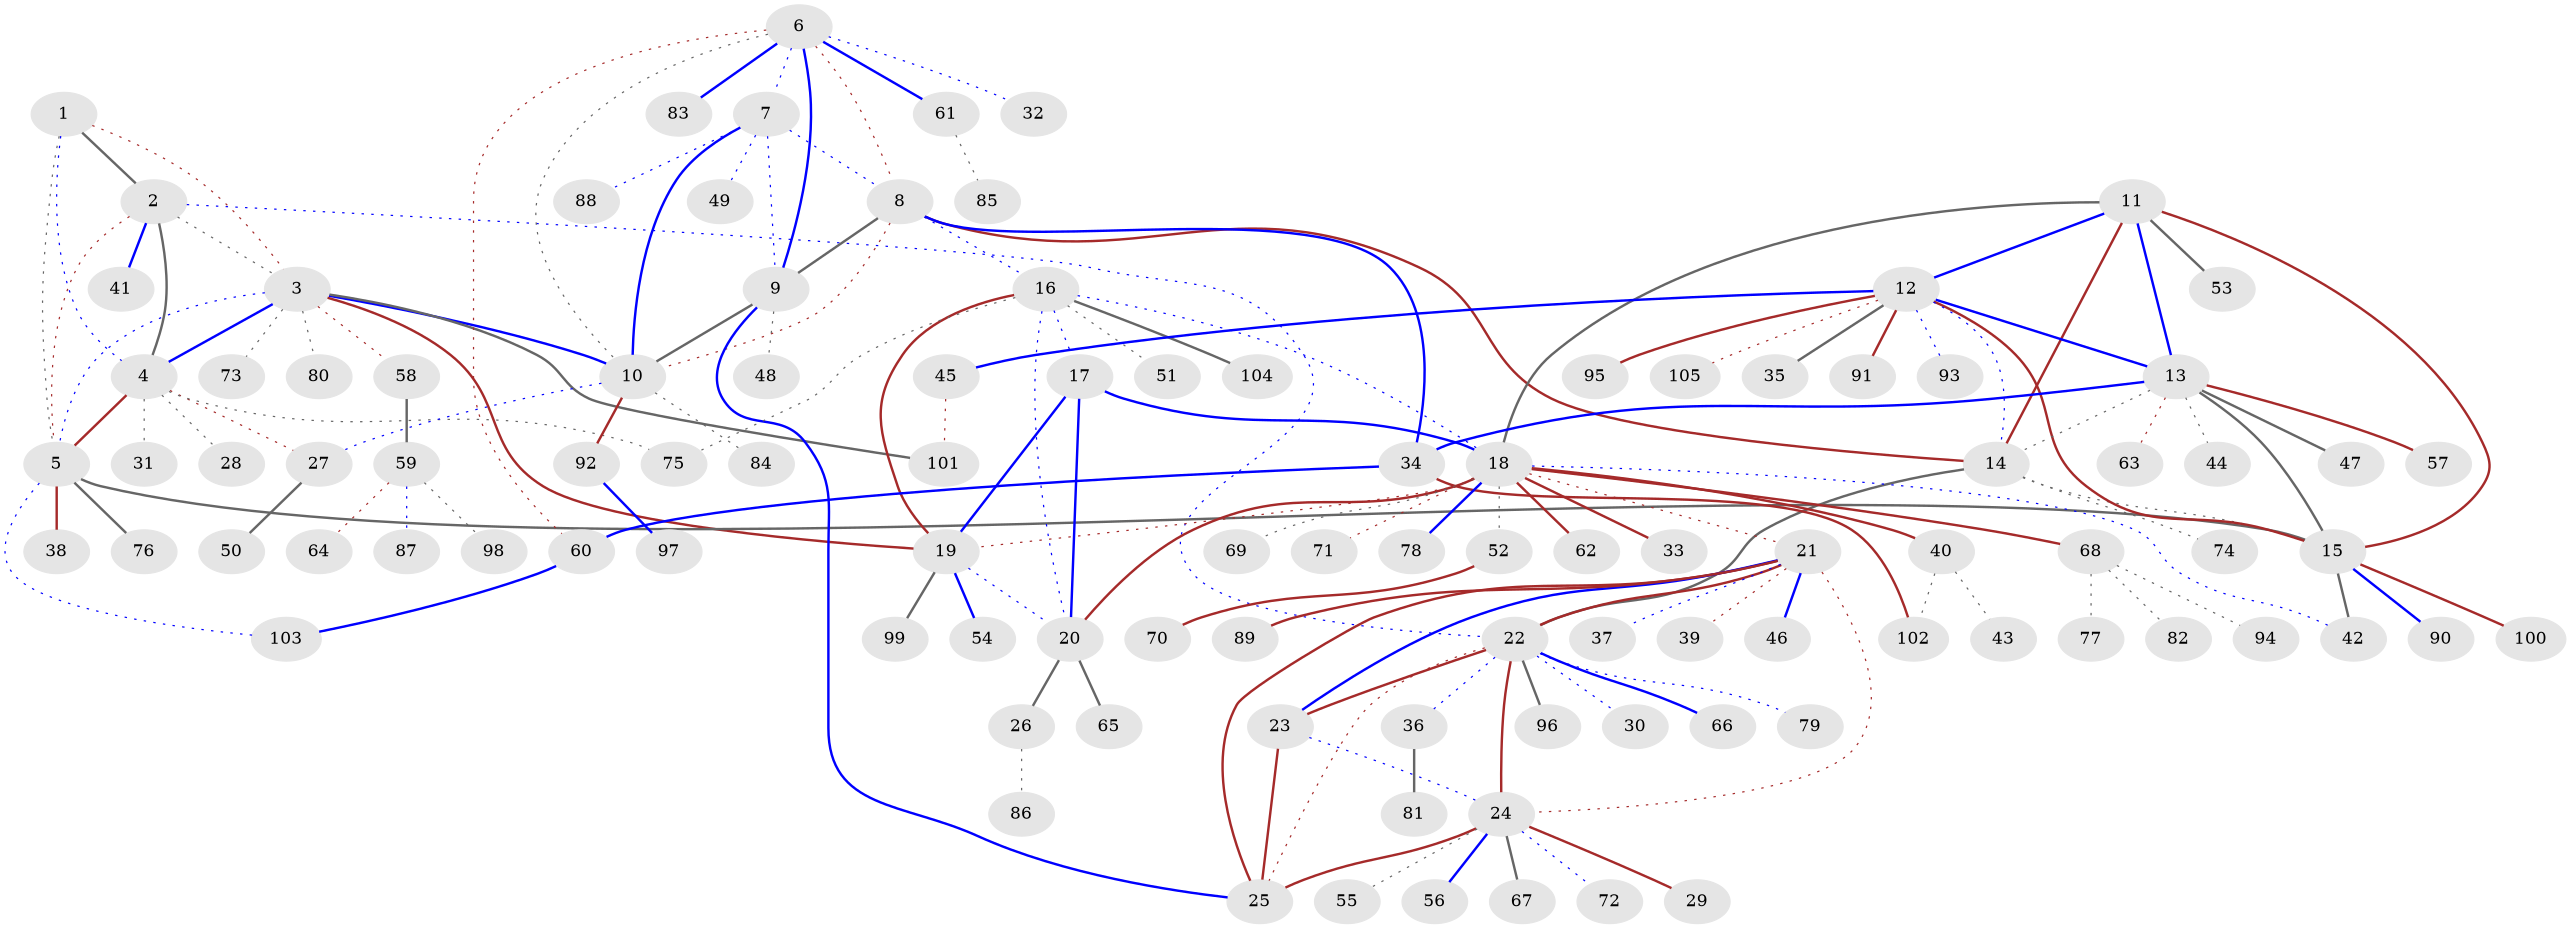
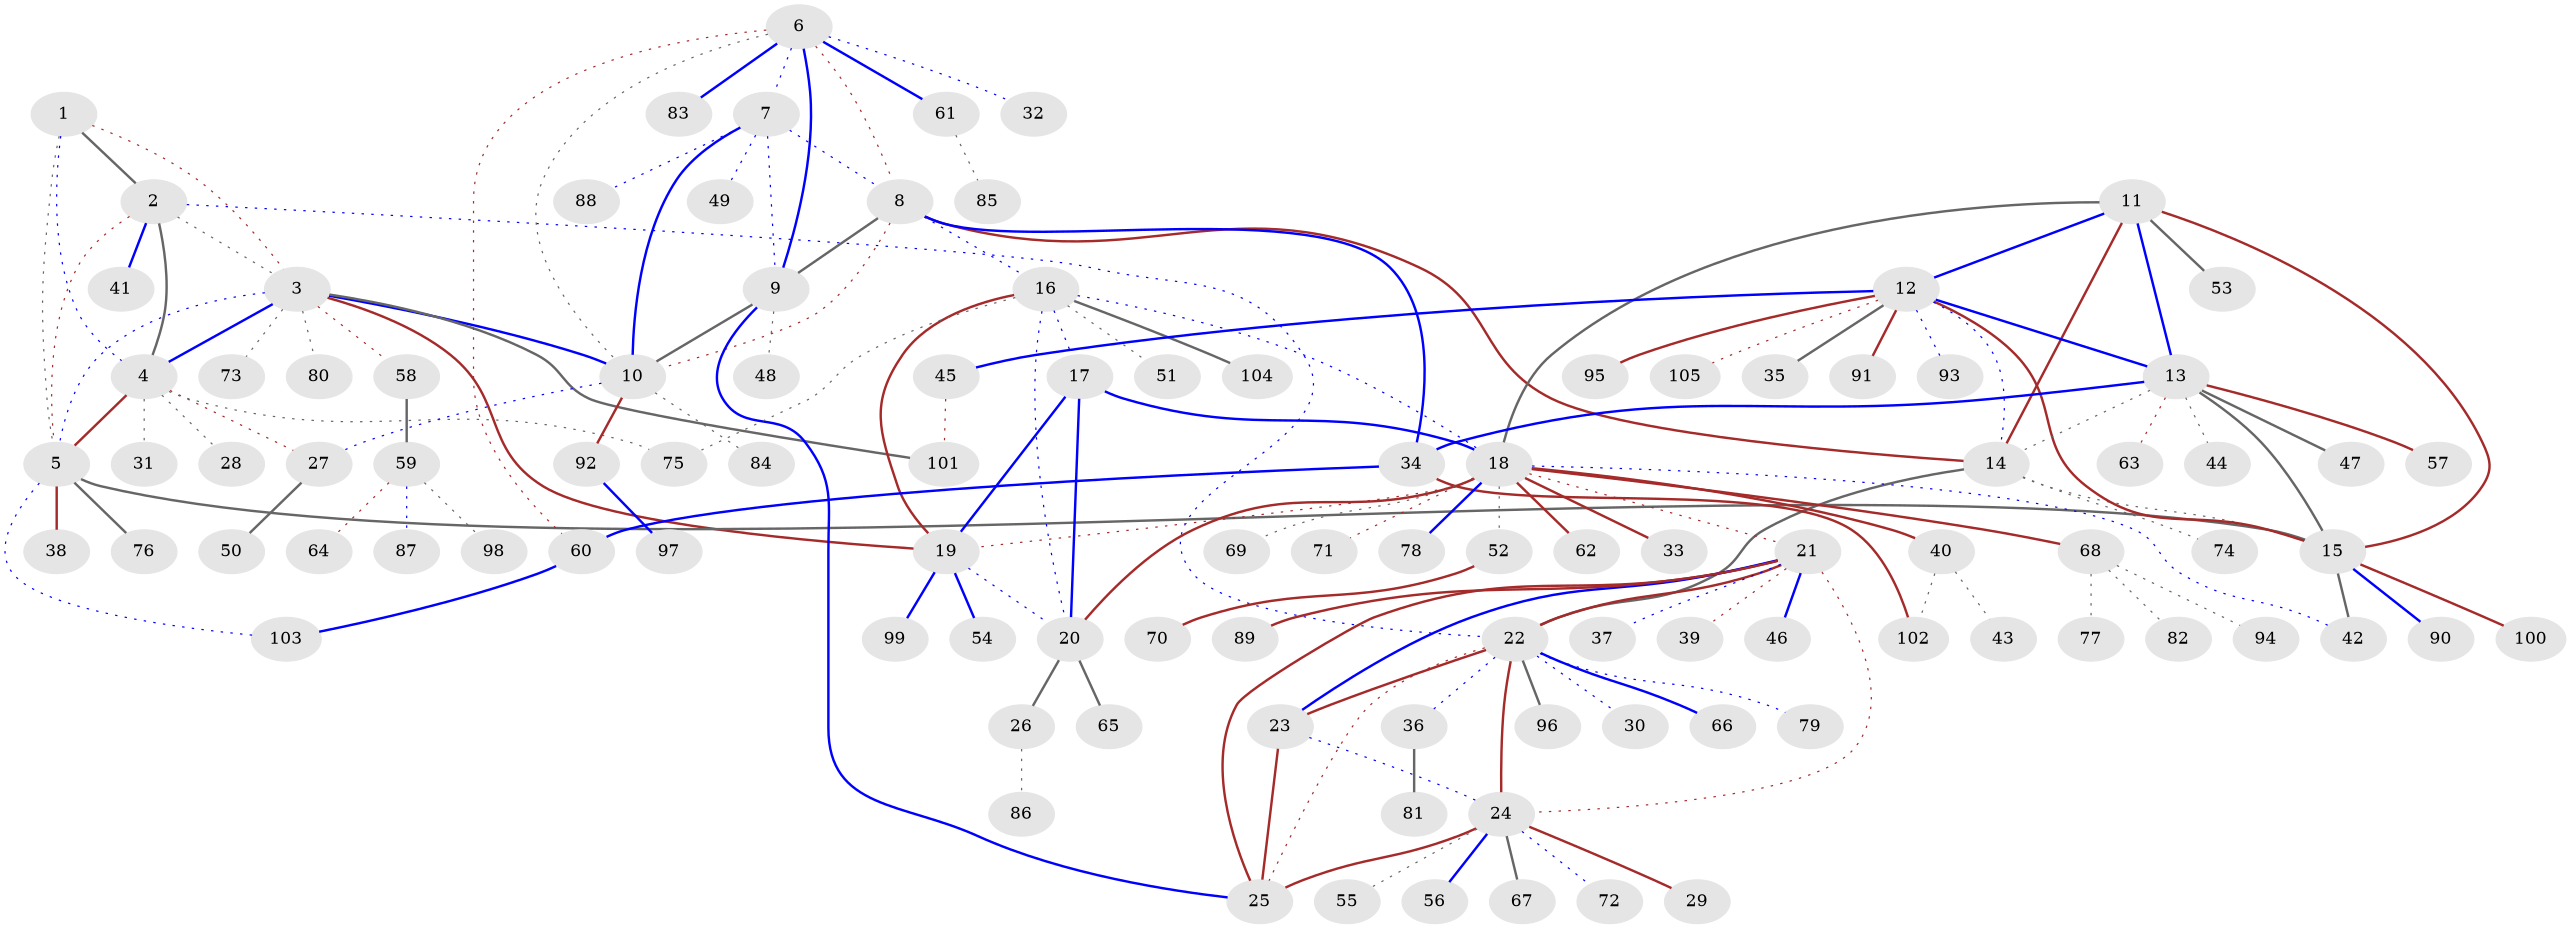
edge "19" -- "99": color gray40 -> blue
